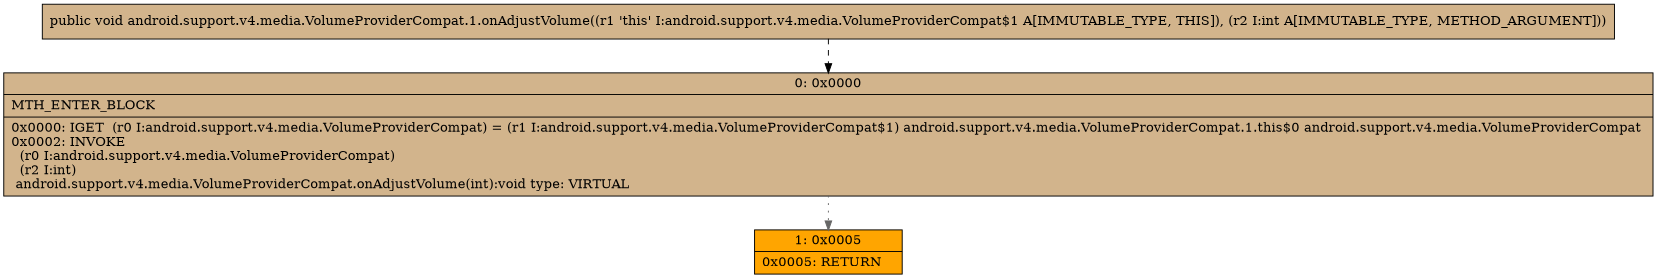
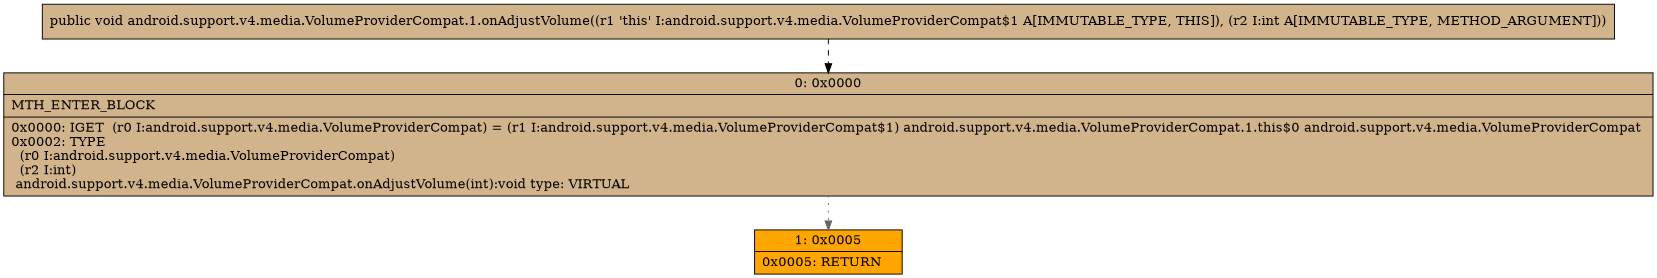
node "0: 0x0000": text "0x0002: INVOKE" -> "0x0002: TYPE"
